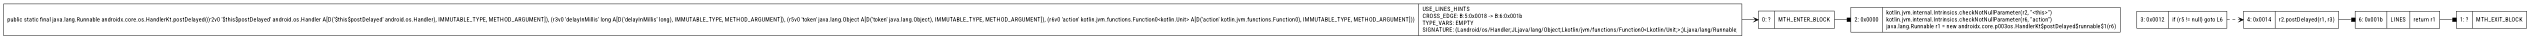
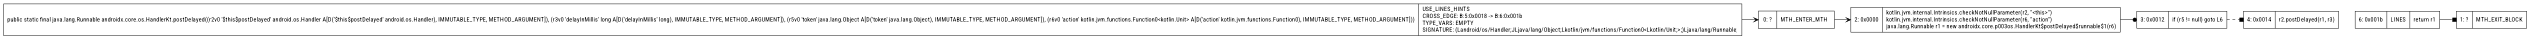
node "0: ?": text "MTH_ENTER_BLOCK" -> "MTH_ENTER_MTH"
edge "0: ?" -> "2: 0x0000": arrowhead box -> vee
edge "2: 0x0000" -> "3: 0x0012": added
edge "3: 0x0012" -> "4: 0x0014": arrowhead vee -> box
edge "4: 0x0014" -> "6: 0x001b": removed
